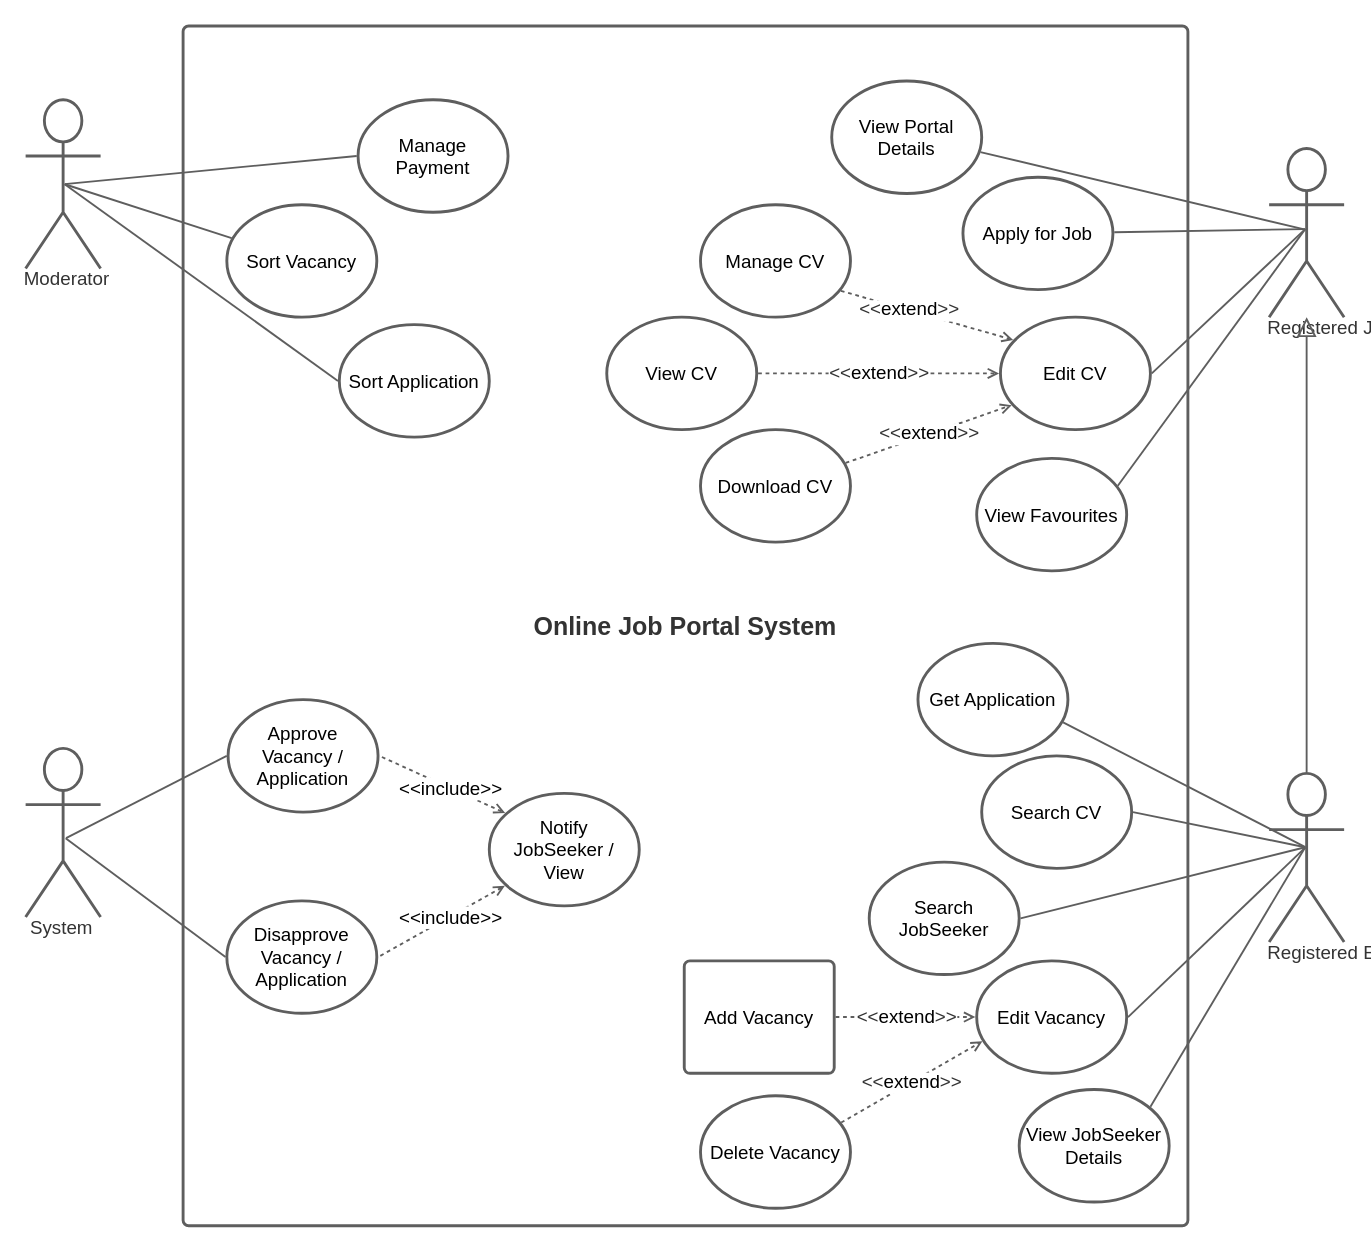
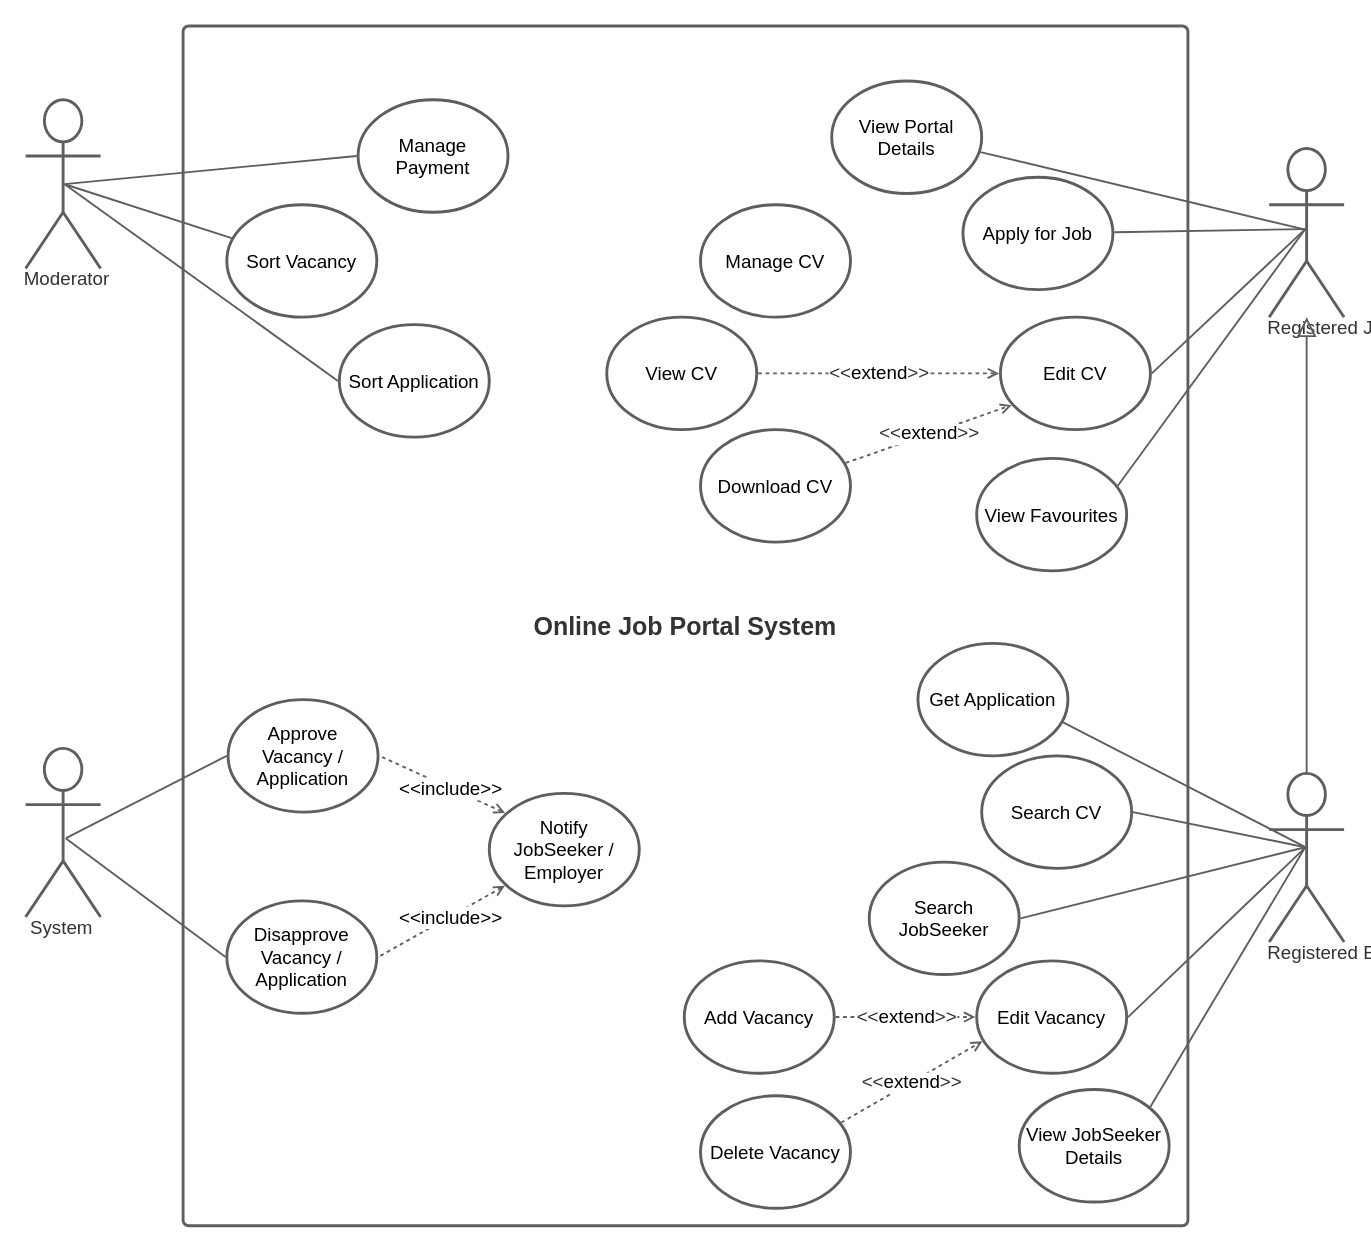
edge "Manage CV" -> "Edit CV": removed, label "<<extend>>"
node "Notify JobSeeker / View": label "Notify JobSeeker / View" -> "Notify JobSeeker / Employer"
node "Add Vacancy": shape rounded rectangle -> ellipse
